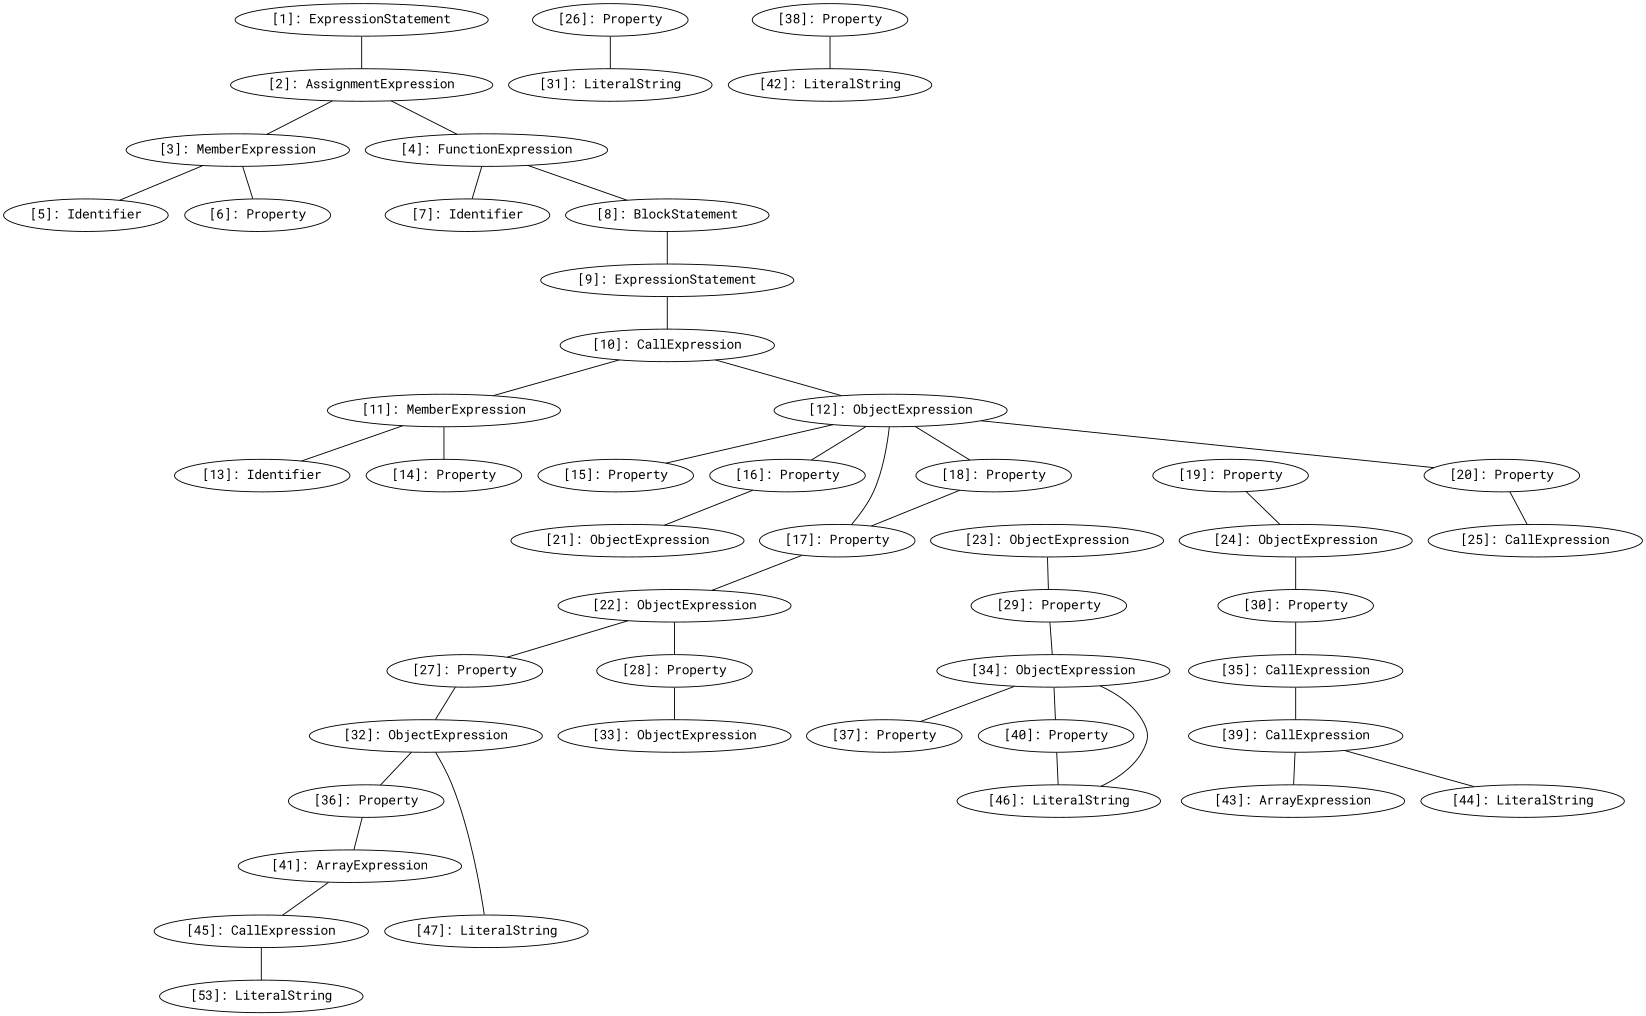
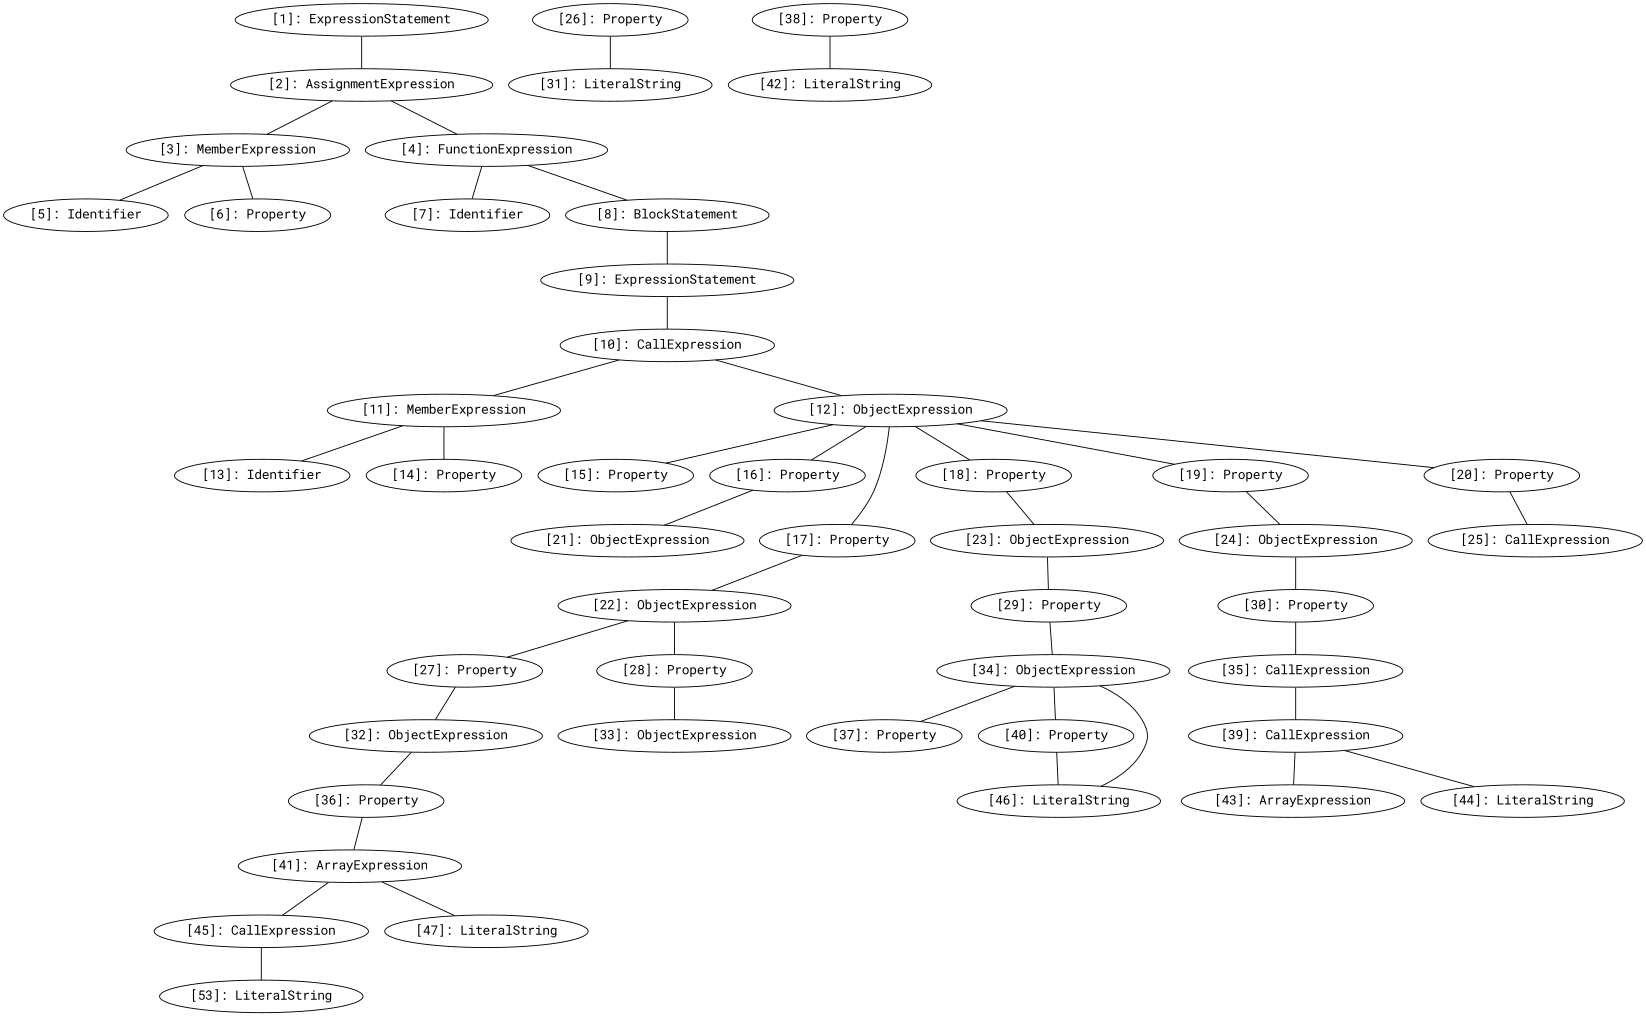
edge "[12]: ObjectExpression" -- "[19]: Property": added
edge "[18]: Property" -- "[17]: Property": now "[18]: Property" -- "[23]: ObjectExpression"
edge "[32]: ObjectExpression" -- "[47]: LiteralString": now "[41]: ArrayExpression" -- "[47]: LiteralString"
